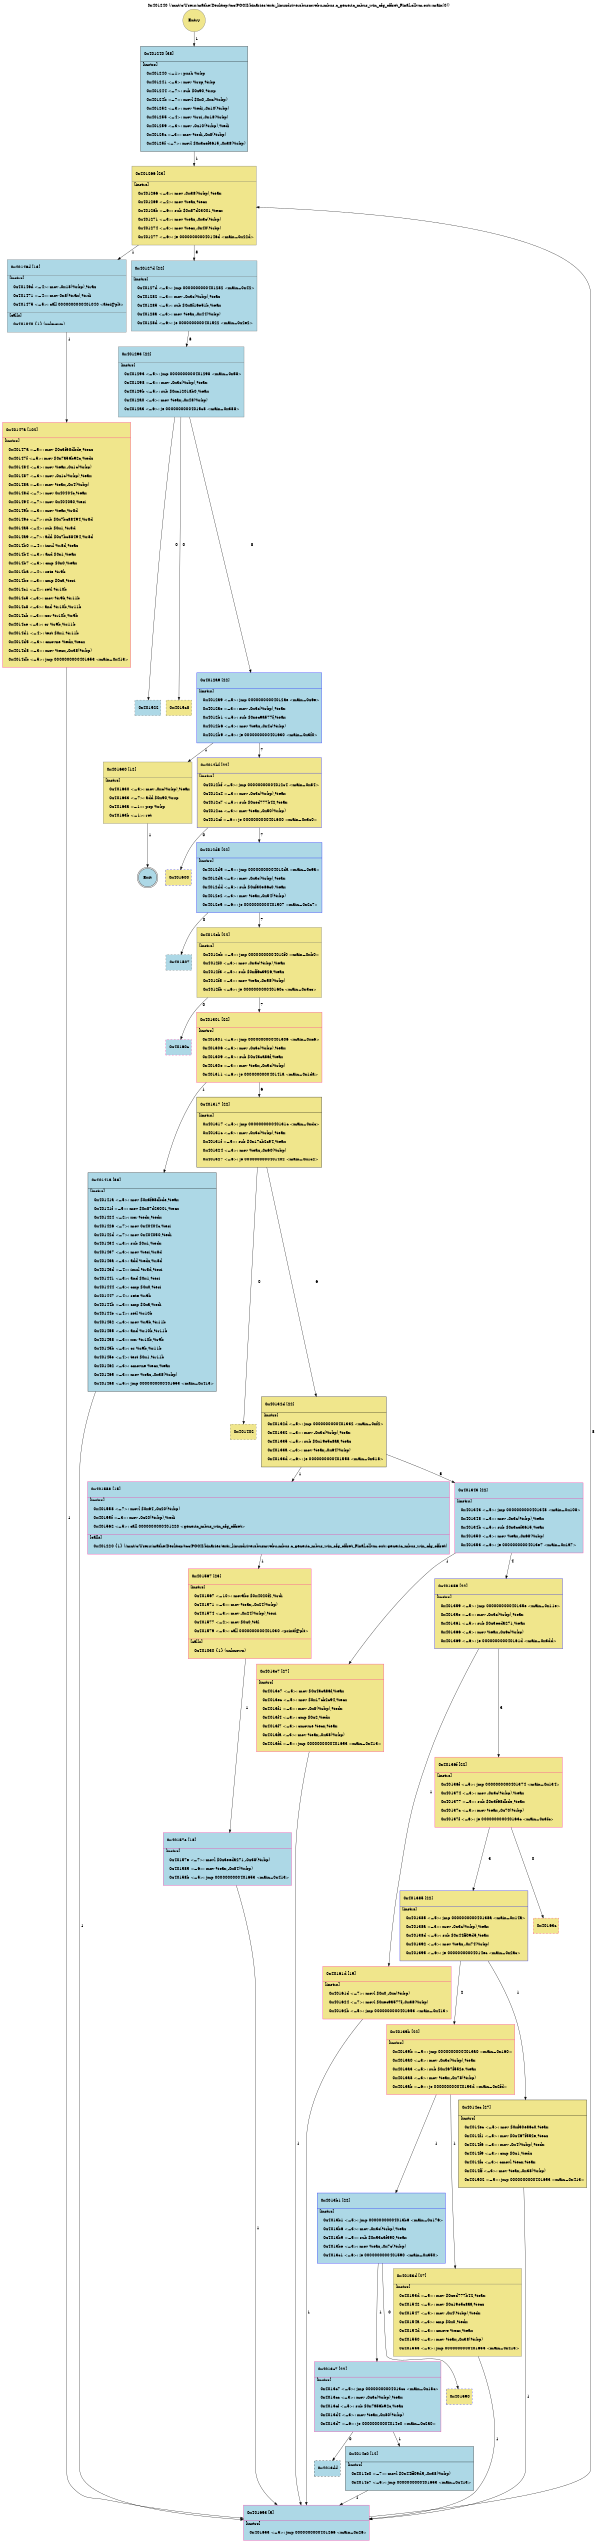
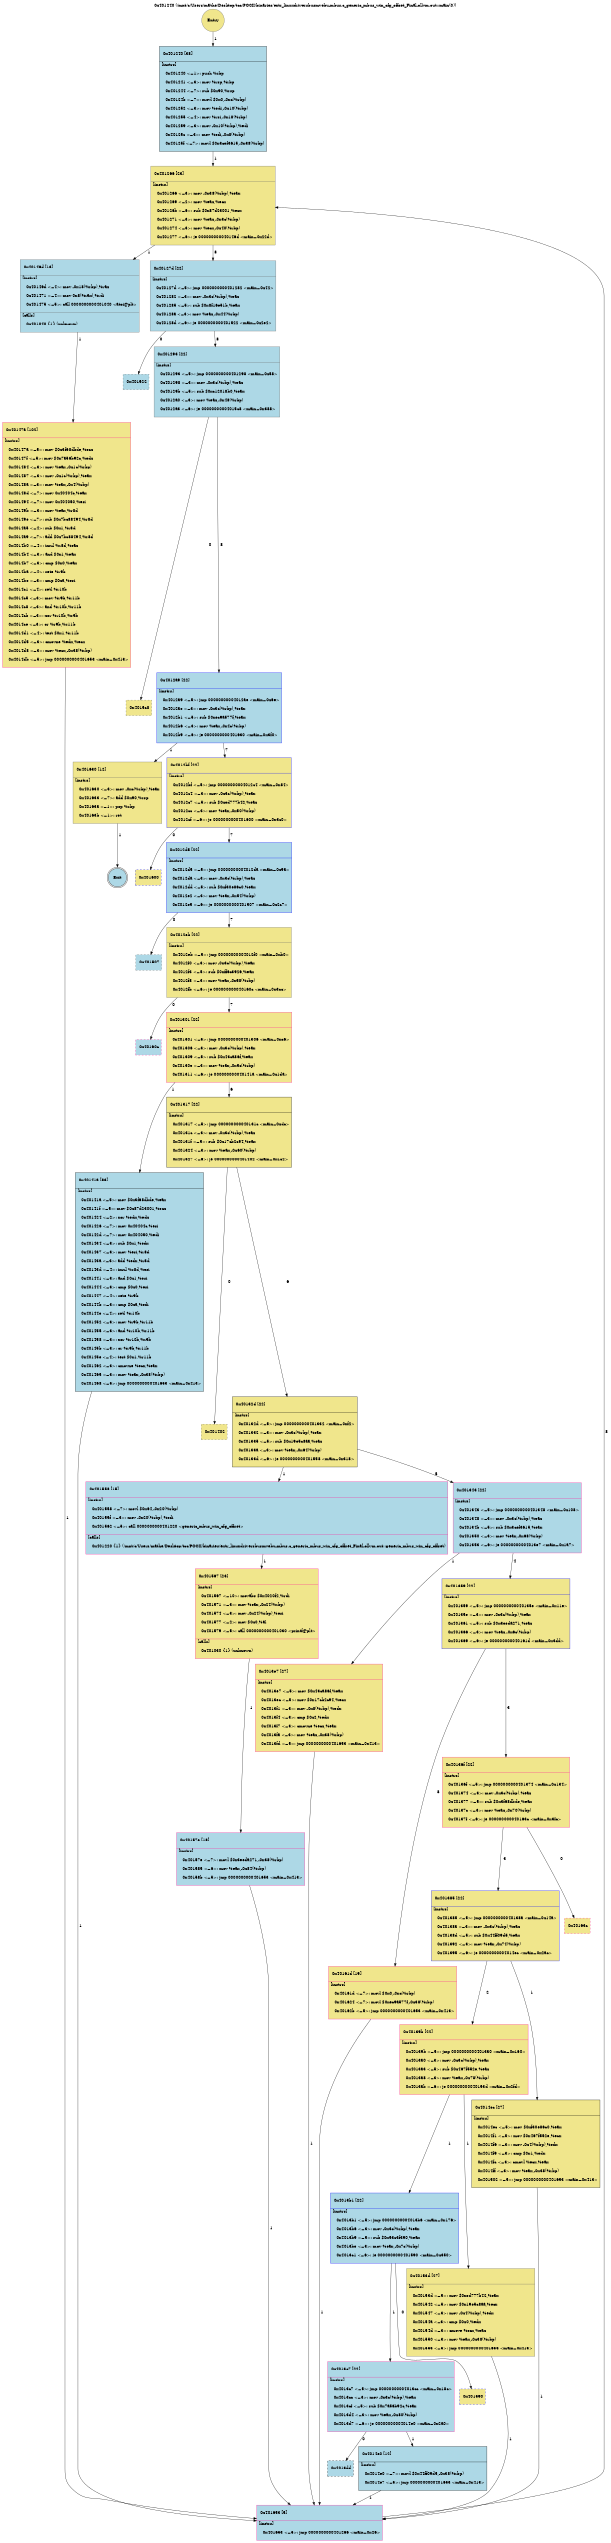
edge "0x401293 [22]" -> "0x401522": now "0x40127d [22]" -> "0x401522"
edge "0x401359 [22]" -> "0x40161d [19]": label " 1" -> " 8"
